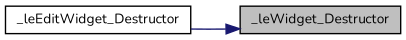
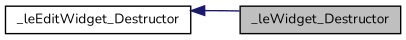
edge "_leEditWidget_Destructor" -> "_leWidget_Destructor": reversed
